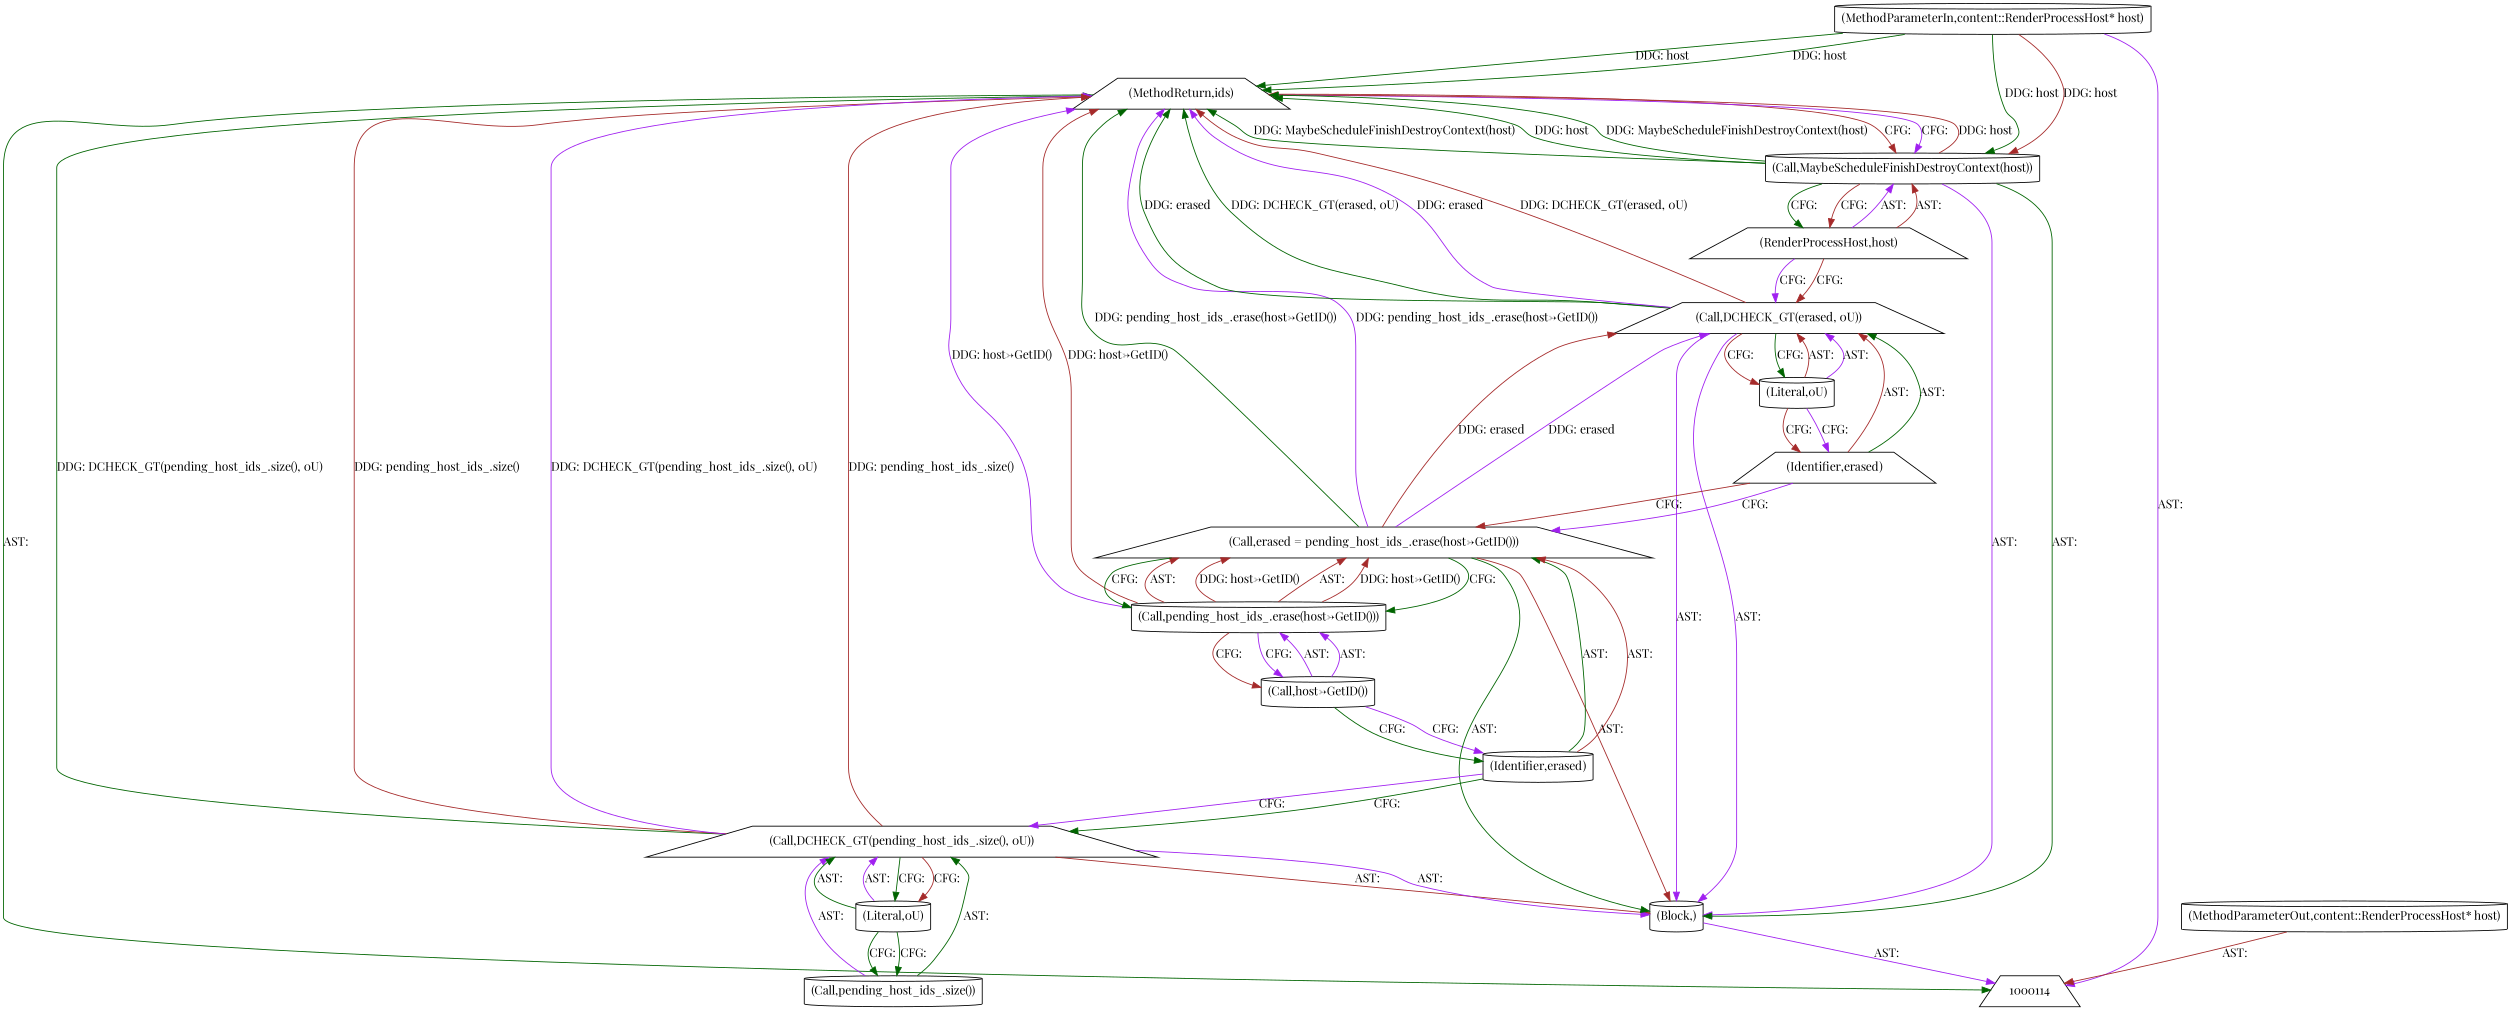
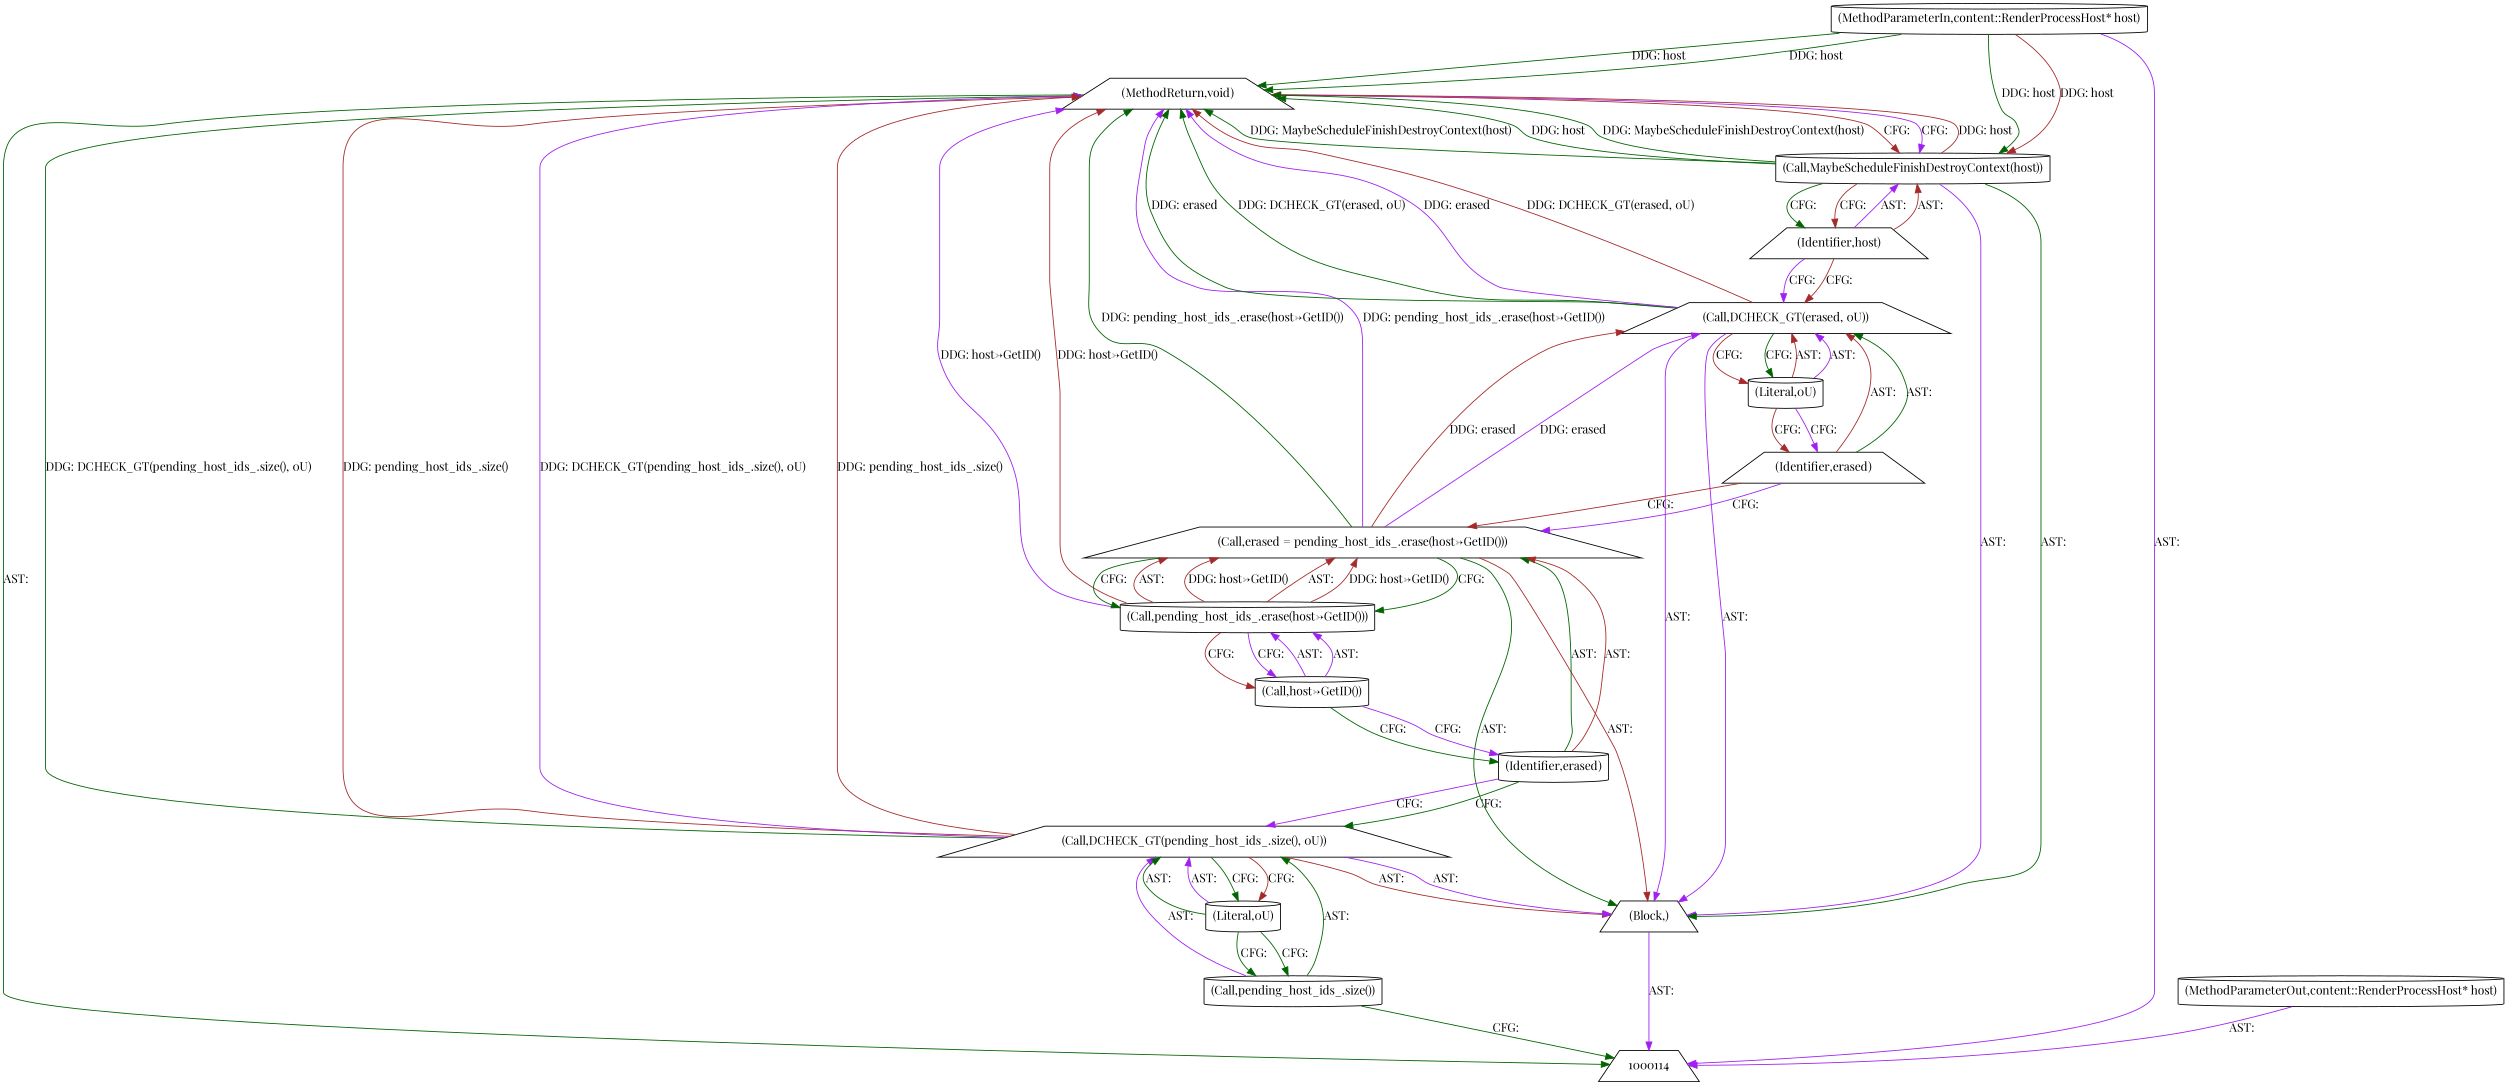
node "(MethodReturn,ids)": label "(MethodReturn,ids)" -> "(MethodReturn,void)"
node "(RenderProcessHost,host)": label "(RenderProcessHost,host)" -> "(Identifier,host)"
node "(Block,)": shape cylinder -> trapezium
edge "(MethodParameterOut,content::RenderProcessHost* host)" -> "1000114": color brown -> purple
edge "(Call,pending_host_ids_.size())" -> "1000114": added, label "CFG:"
